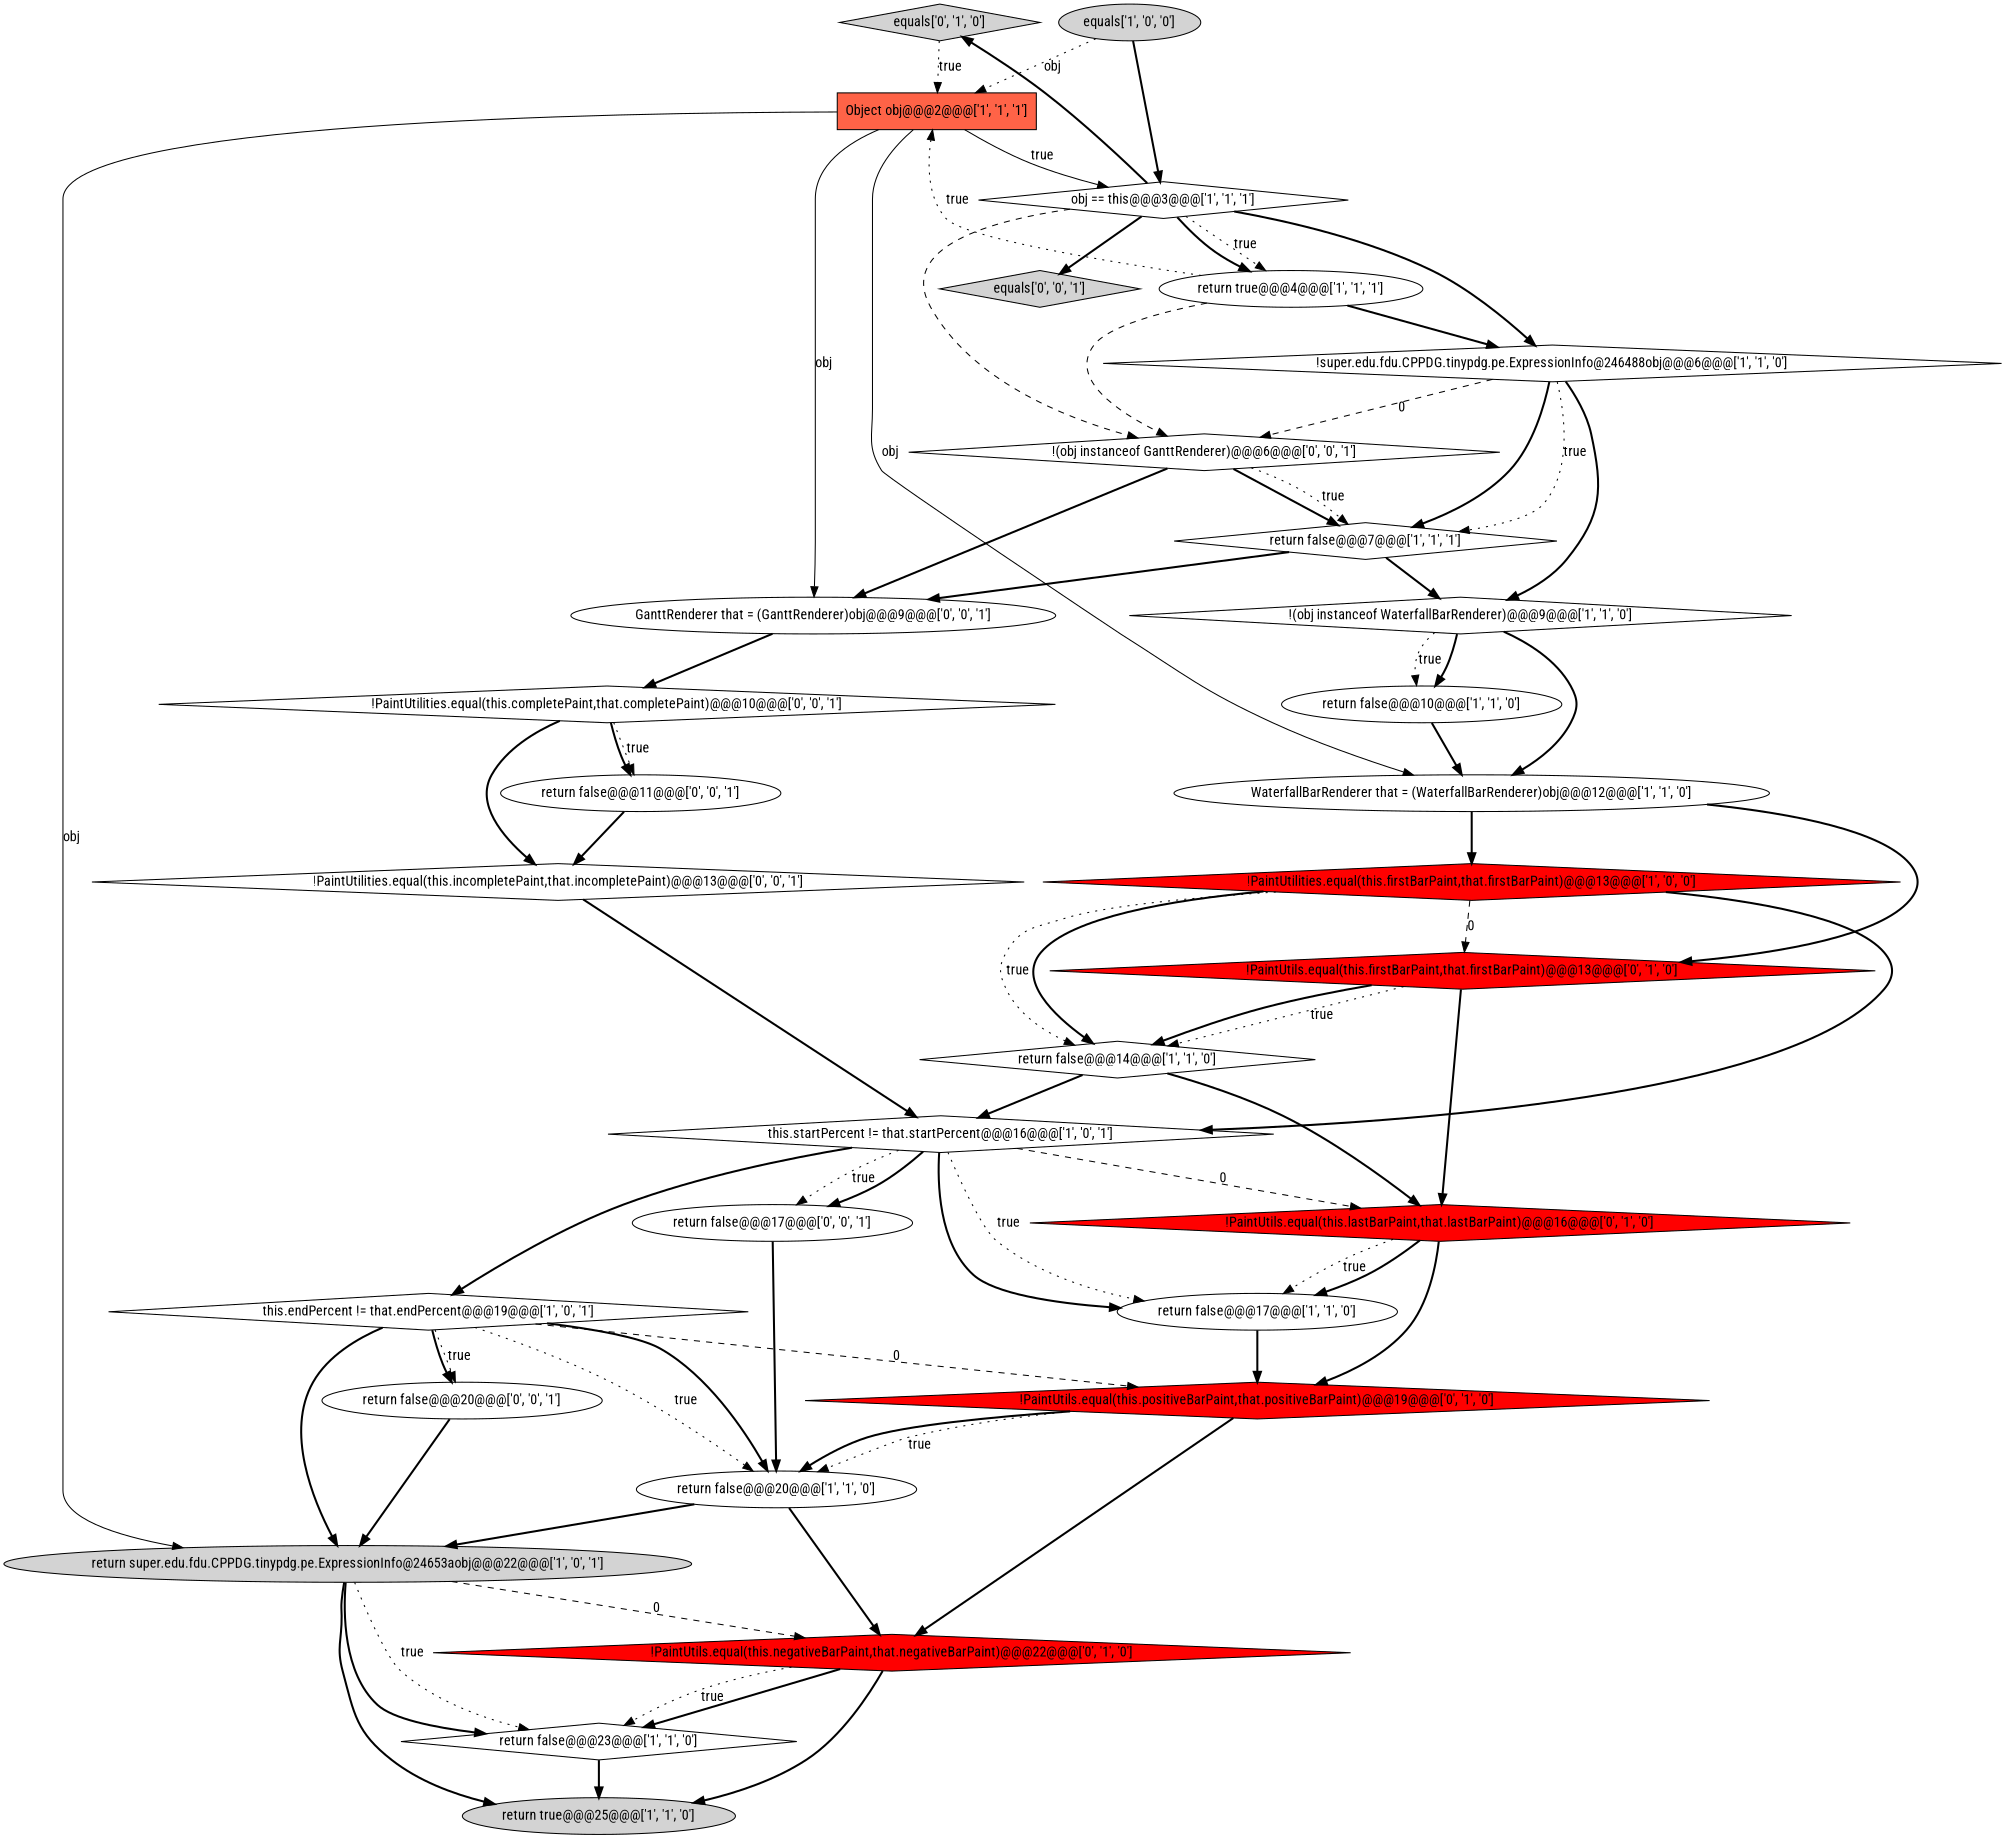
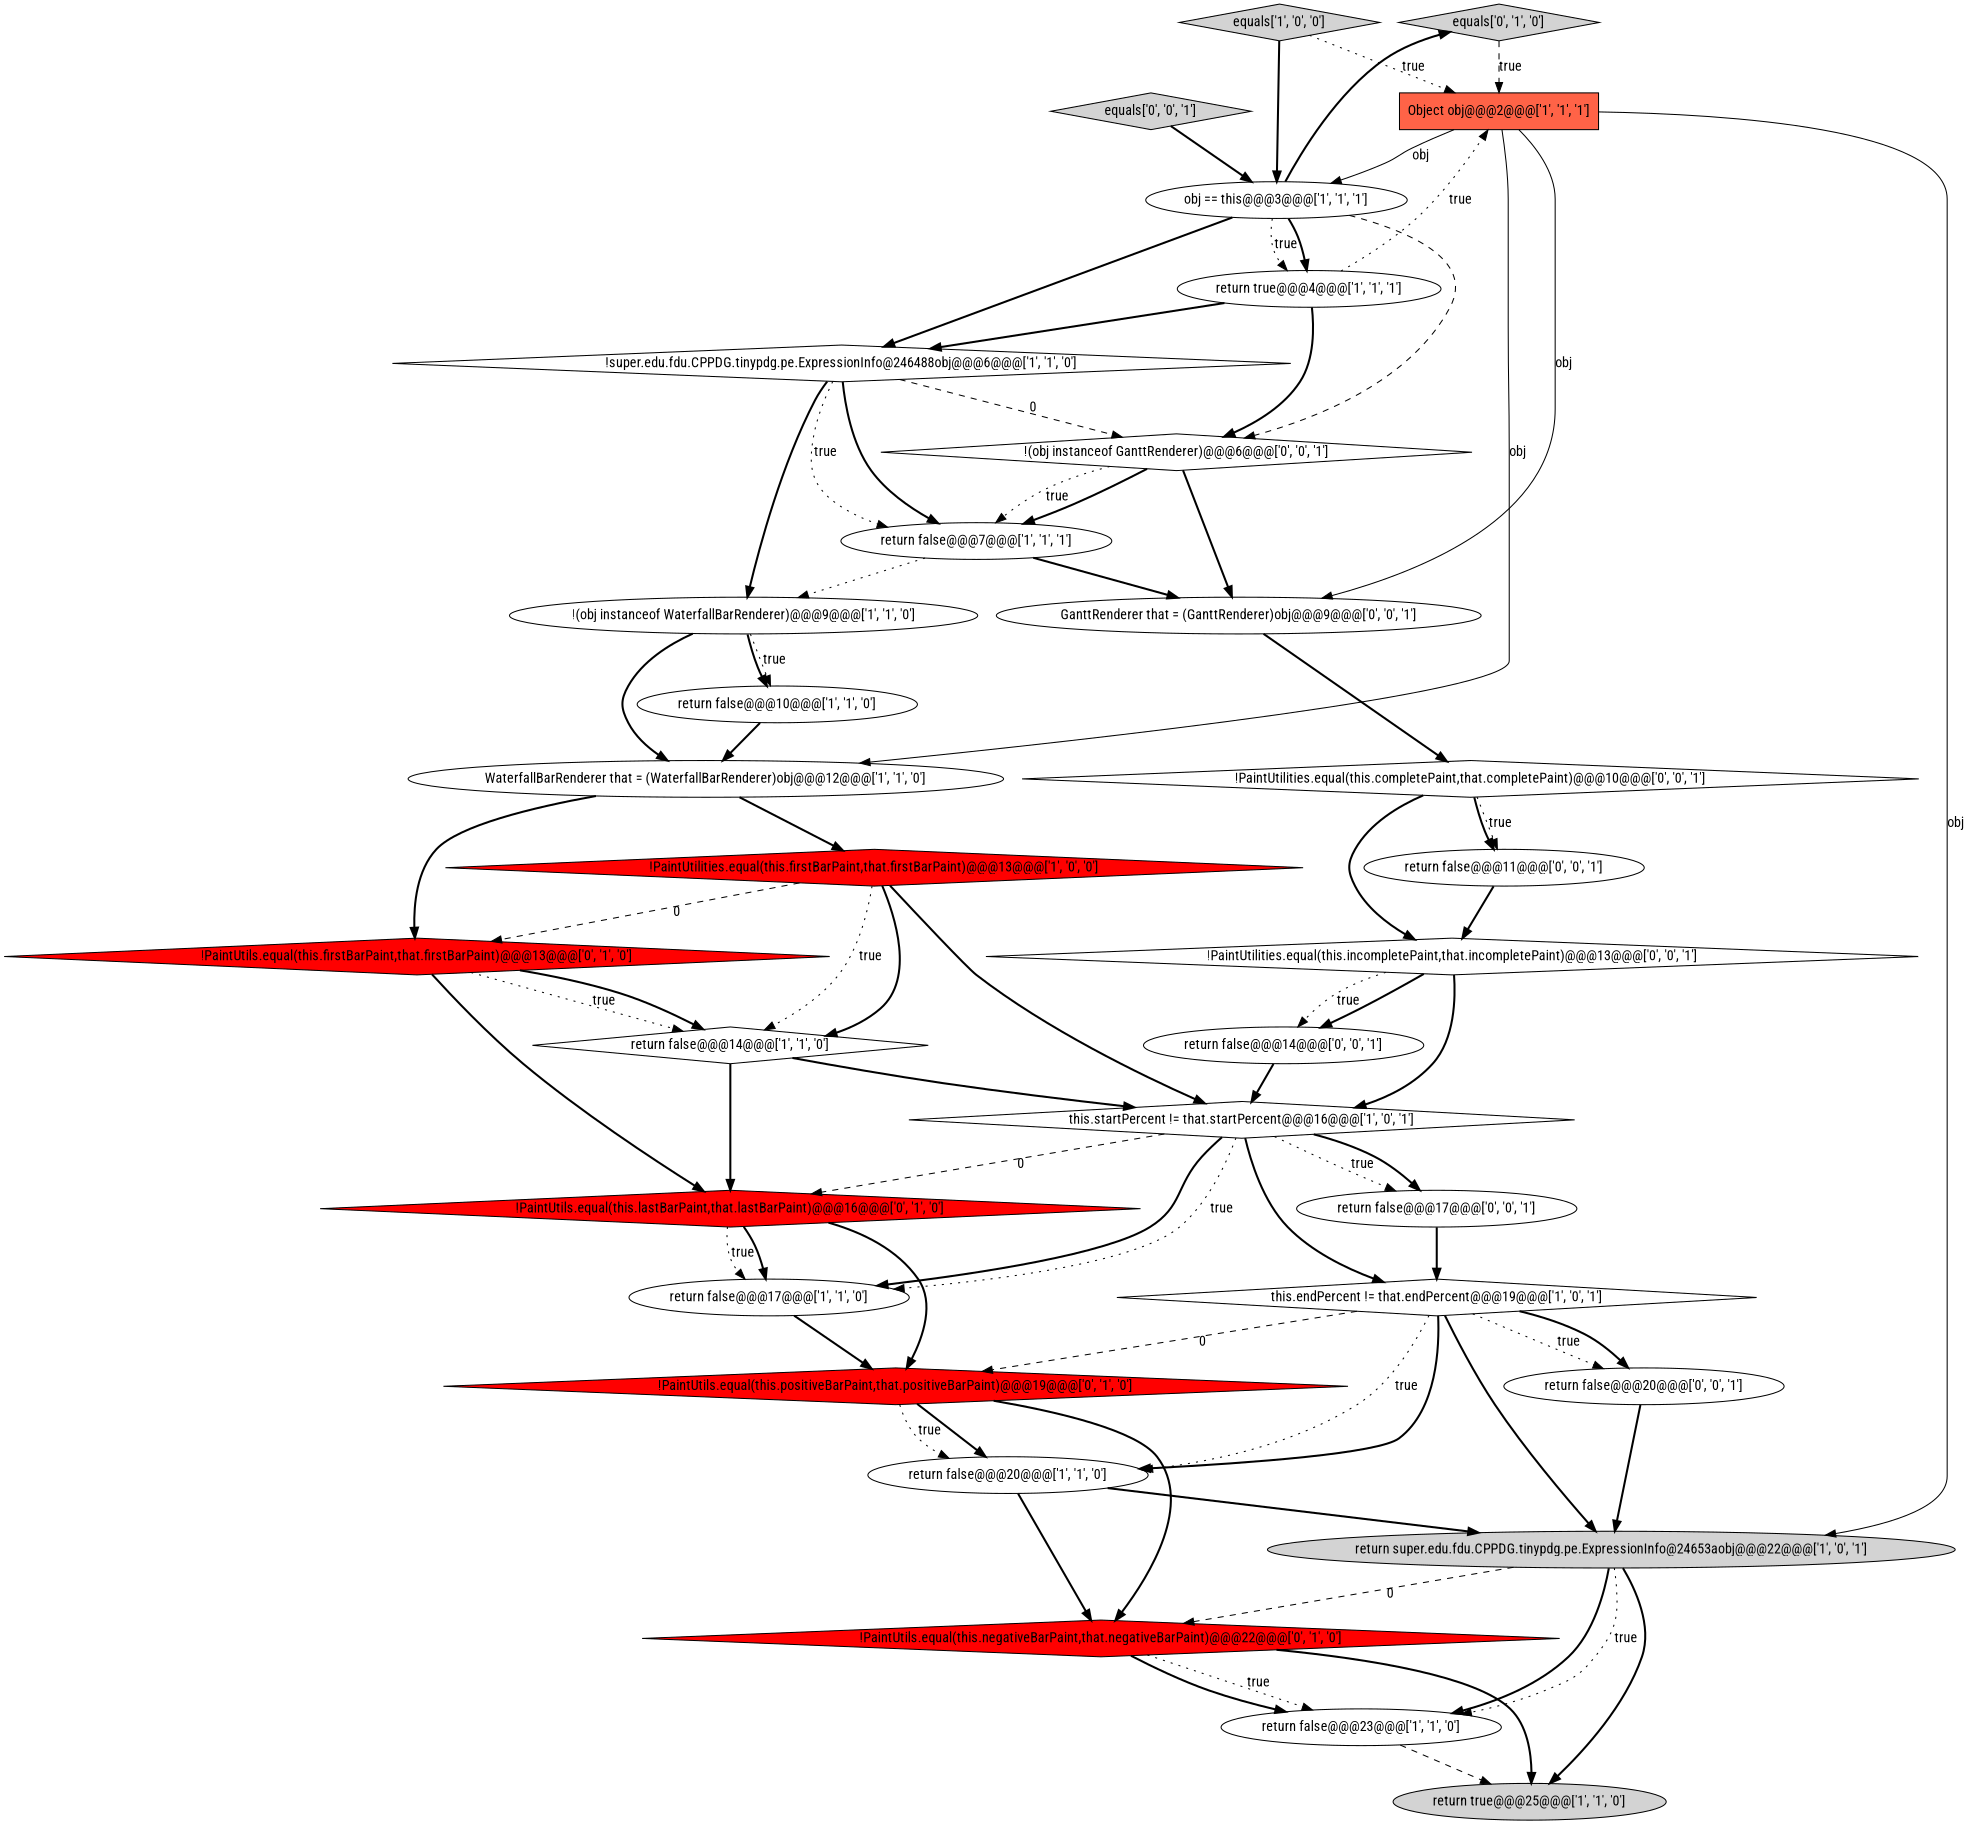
node "equals['1', '0', '0']": shape ellipse -> diamond
edge "equals['0', '1', '0']" -> "Object obj@@@2@@@['1', '1', '1']": style dotted -> dashed
edge "equals['1', '0', '0']" -> "Object obj@@@2@@@['1', '1', '1']": label "obj" -> "true"
edge "Object obj@@@2@@@['1', '1', '1']" -> "obj == this@@@3@@@['1', '1', '1']": label "true" -> "obj"
node "obj == this@@@3@@@['1', '1', '1']": shape diamond -> ellipse
edge "obj == this@@@3@@@['1', '1', '1']" -> "equals['0', '0', '1']": reversed
edge "return true@@@4@@@['1', '1', '1']" -> "!(obj instanceof GanttRenderer)@@@6@@@['0', '0', '1']": style dashed -> bold
node "return false@@@7@@@['1', '1', '1']": shape diamond -> ellipse
edge "return false@@@7@@@['1', '1', '1']" -> "!(obj instanceof WaterfallBarRenderer)@@@9@@@['1', '1', '0']": style bold -> dotted
node "!(obj instanceof WaterfallBarRenderer)@@@9@@@['1', '1', '0']": shape diamond -> ellipse
node "return false@@@14@@@['0', '0', '1']": added
edge "return false@@@17@@@['0', '0', '1']" -> "return false@@@20@@@['1', '1', '0']": now "return false@@@17@@@['0', '0', '1']" -> "this.endPercent != that.endPercent@@@19@@@['1', '0', '1']"
node "return false@@@23@@@['1', '1', '0']": shape diamond -> ellipse
edge "return false@@@23@@@['1', '1', '0']" -> "return true@@@25@@@['1', '1', '0']": style bold -> dashed
